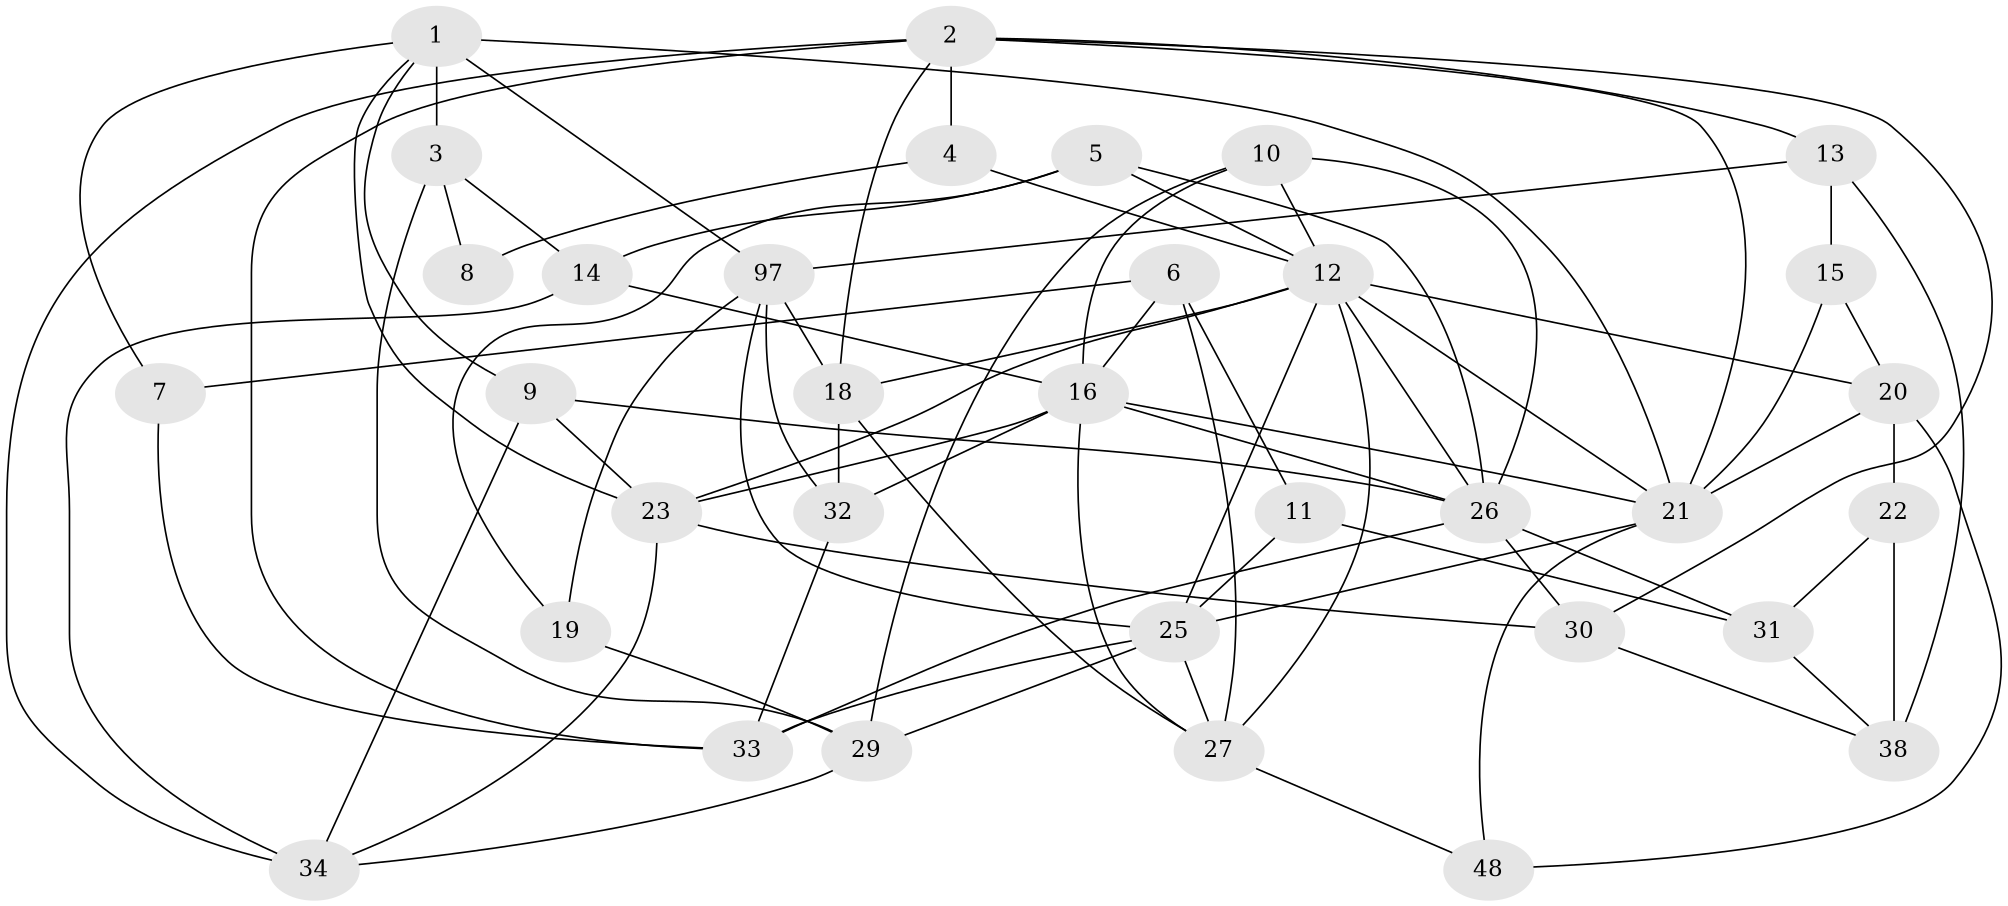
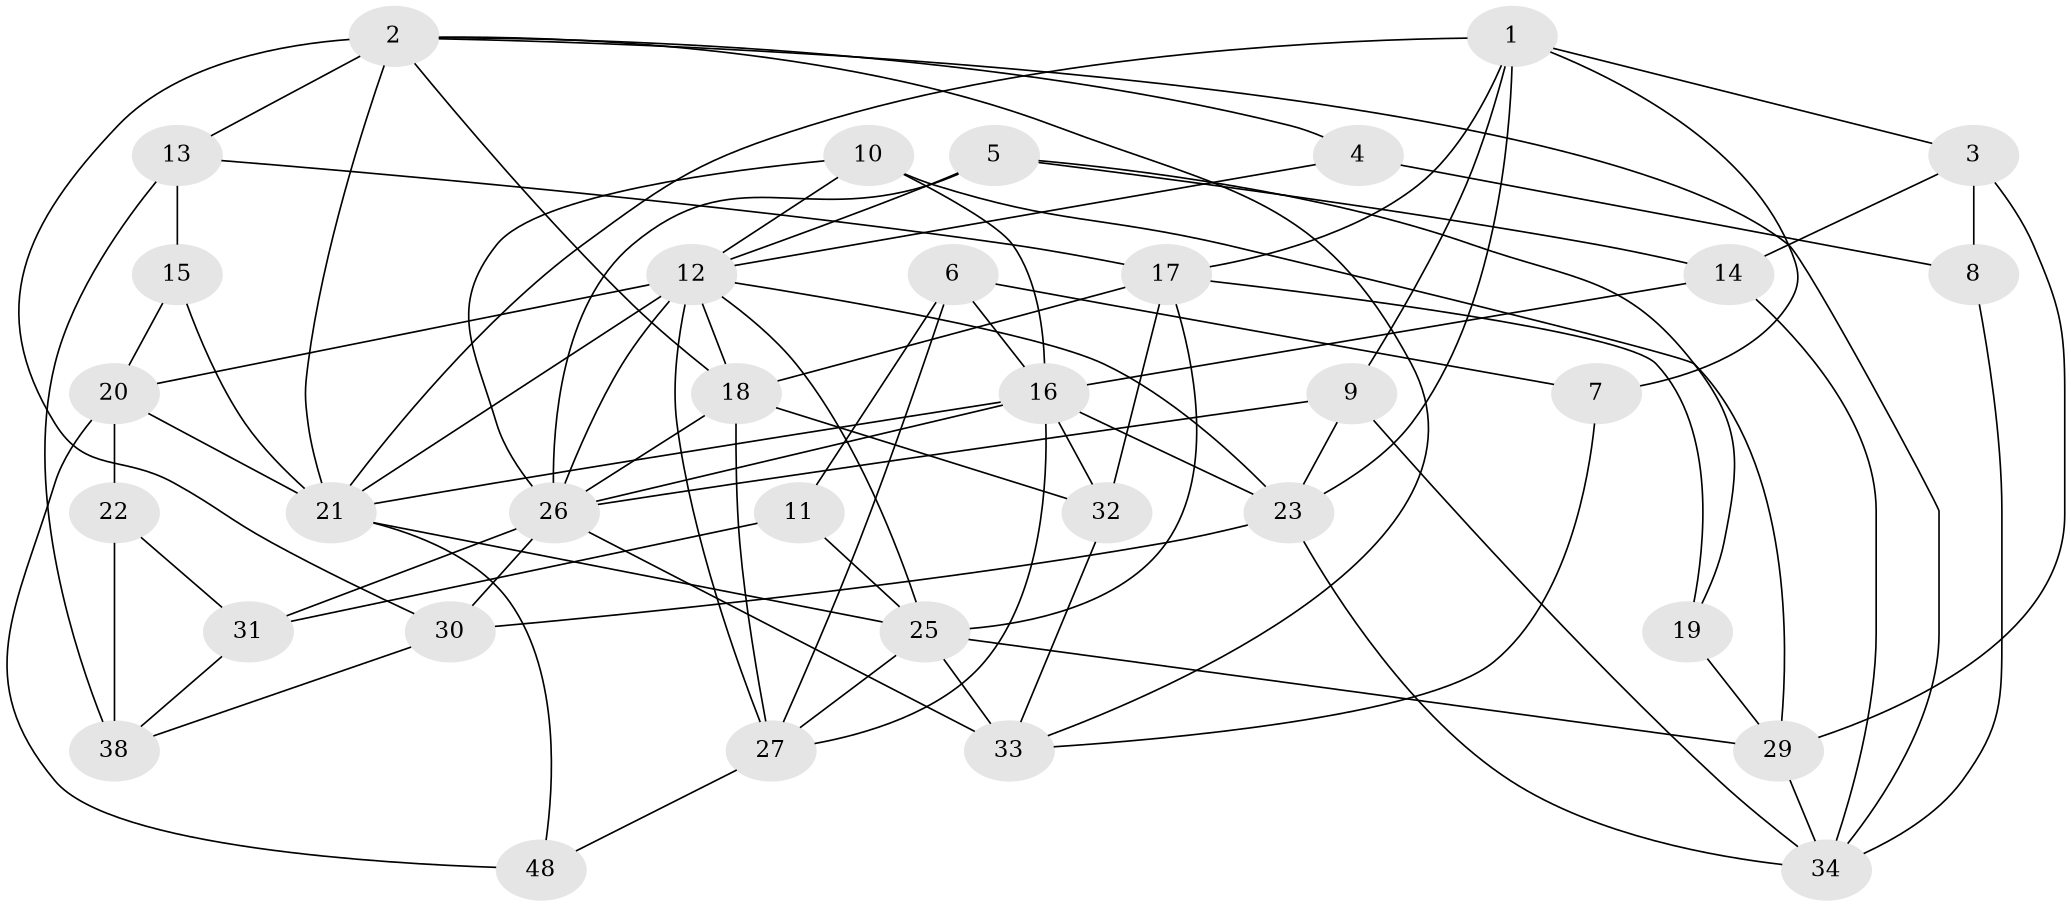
node "97": label "97" -> "17"
edge "18" -- "26": added
edge "8" -- "34": added
